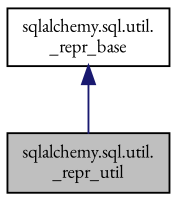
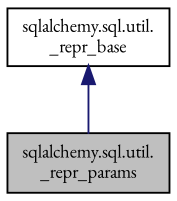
node "sqlalchemy.sql.util. _repr_util": label "sqlalchemy.sql.util. _repr_util" -> "sqlalchemy.sql.util. _repr_params"
